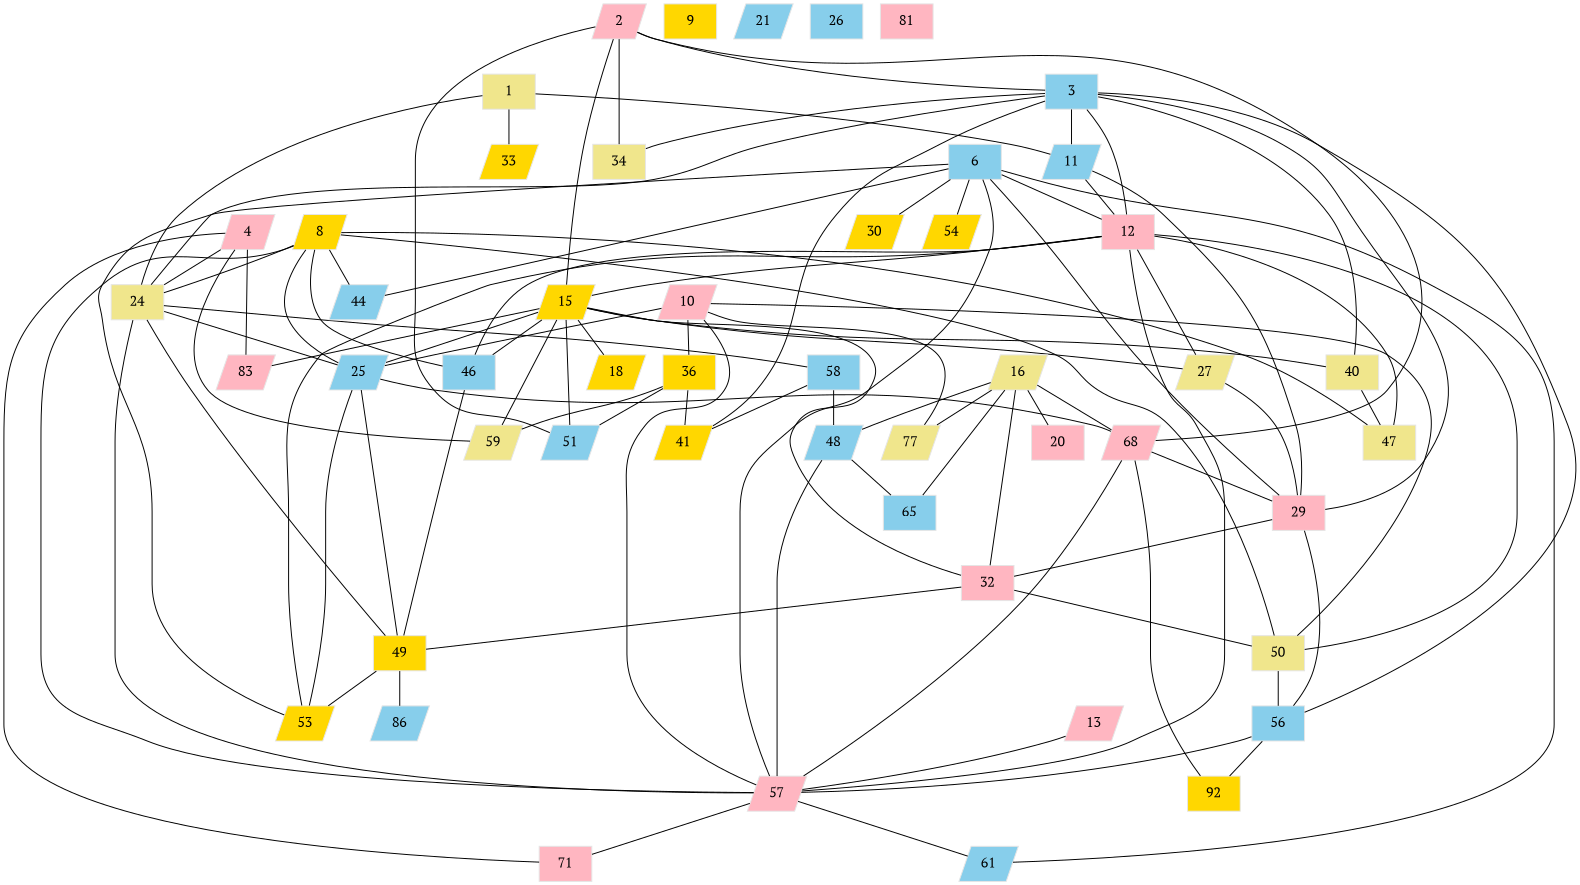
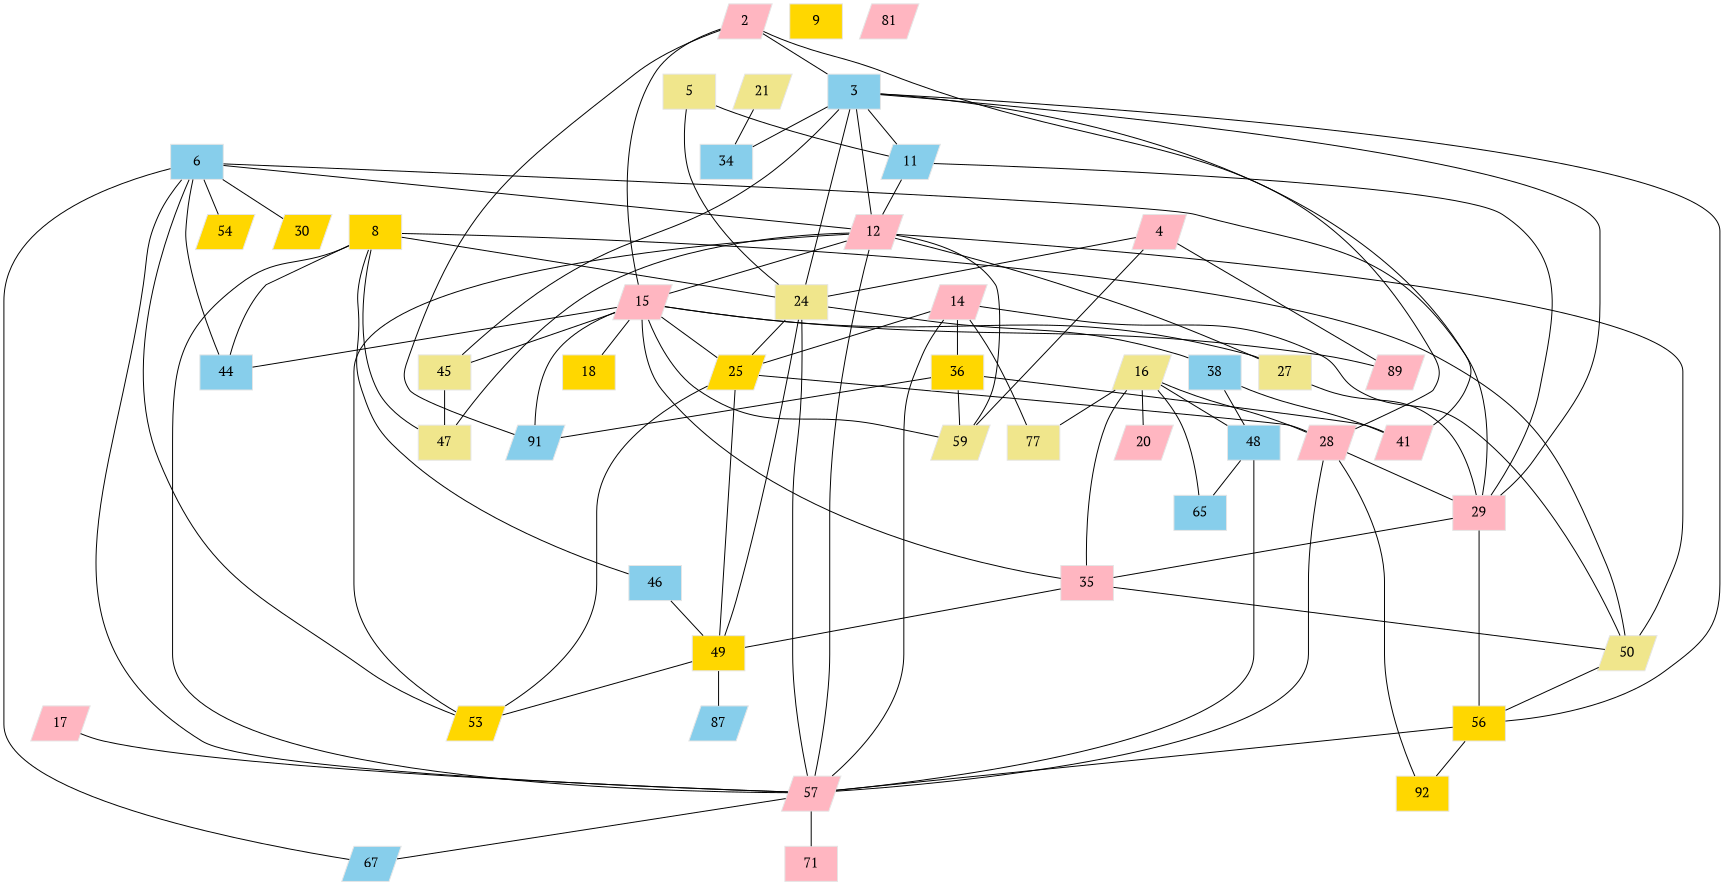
node "21": fillcolor skyblue -> khaki
node "26": removed
node "81": shape box -> parallelogram
node "1": label "1" -> "5"
edge "2" -- "34": now "21" -- "34"
node "33": removed
node "34": fillcolor khaki -> skyblue
node "8": shape parallelogram -> box
node "12": shape box -> parallelogram
edge "12" -- "46": now "12" -- "59"
node "44": shape parallelogram -> box
node "15": fillcolor gold -> lightpink
node "10": label "10" -> "14"
edge "8" -- "25": removed
edge "15" -- "46": now "15" -- "44"
node "83": label "83" -> "89"
node "25": fillcolor skyblue -> gold
node "18": shape parallelogram -> box
node "58": label "58" -> "38"
node "27": shape parallelogram -> box
node "40": label "40" -> "45"
node "51": label "51" -> "91"
node "41": fillcolor gold -> lightpink
node "48": shape parallelogram -> box
node "77": shape parallelogram -> box
node "20": shape box -> parallelogram
node "68": label "68" -> "28"
node "32": label "32" -> "35"
node "50": shape box -> parallelogram
edge "4" -- "71": removed
node "86": label "86" -> "87"
node "13": label "13" -> "17"
node "56": fillcolor skyblue -> gold
node "61": label "61" -> "67"
